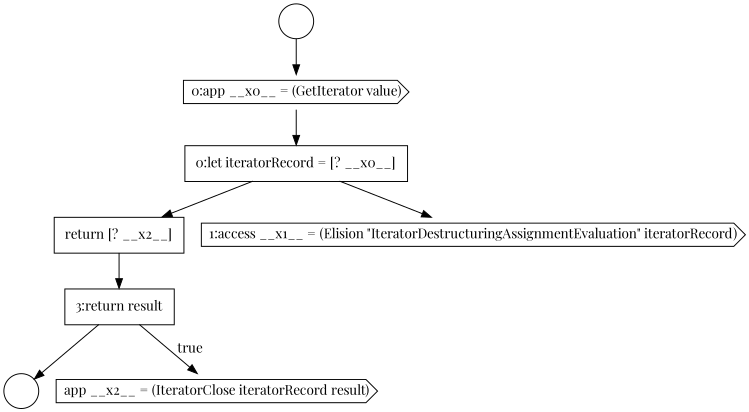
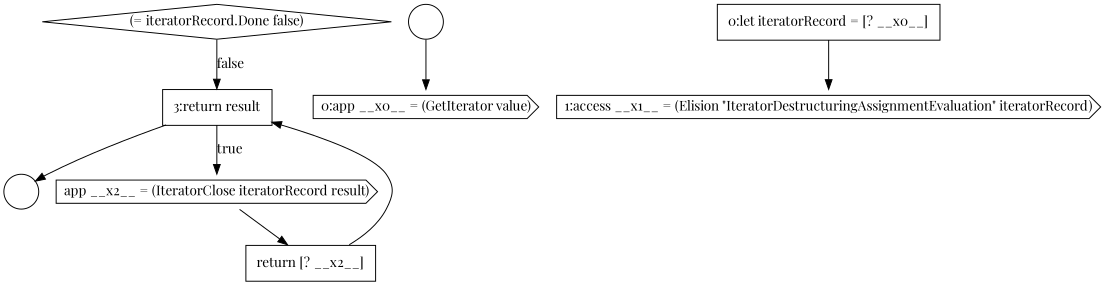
node "(= iteratorRecord.Done false)": added
edge "0:app __x0__ = (GetIterator value)" -> "0:let iteratorRecord = [? __x0__]": removed
edge "0:let iteratorRecord = [? __x0__]" -> "return [? __x2__]": now "app __x2__ = (IteratorClose iteratorRecord result)" -> "return [? __x2__]"
